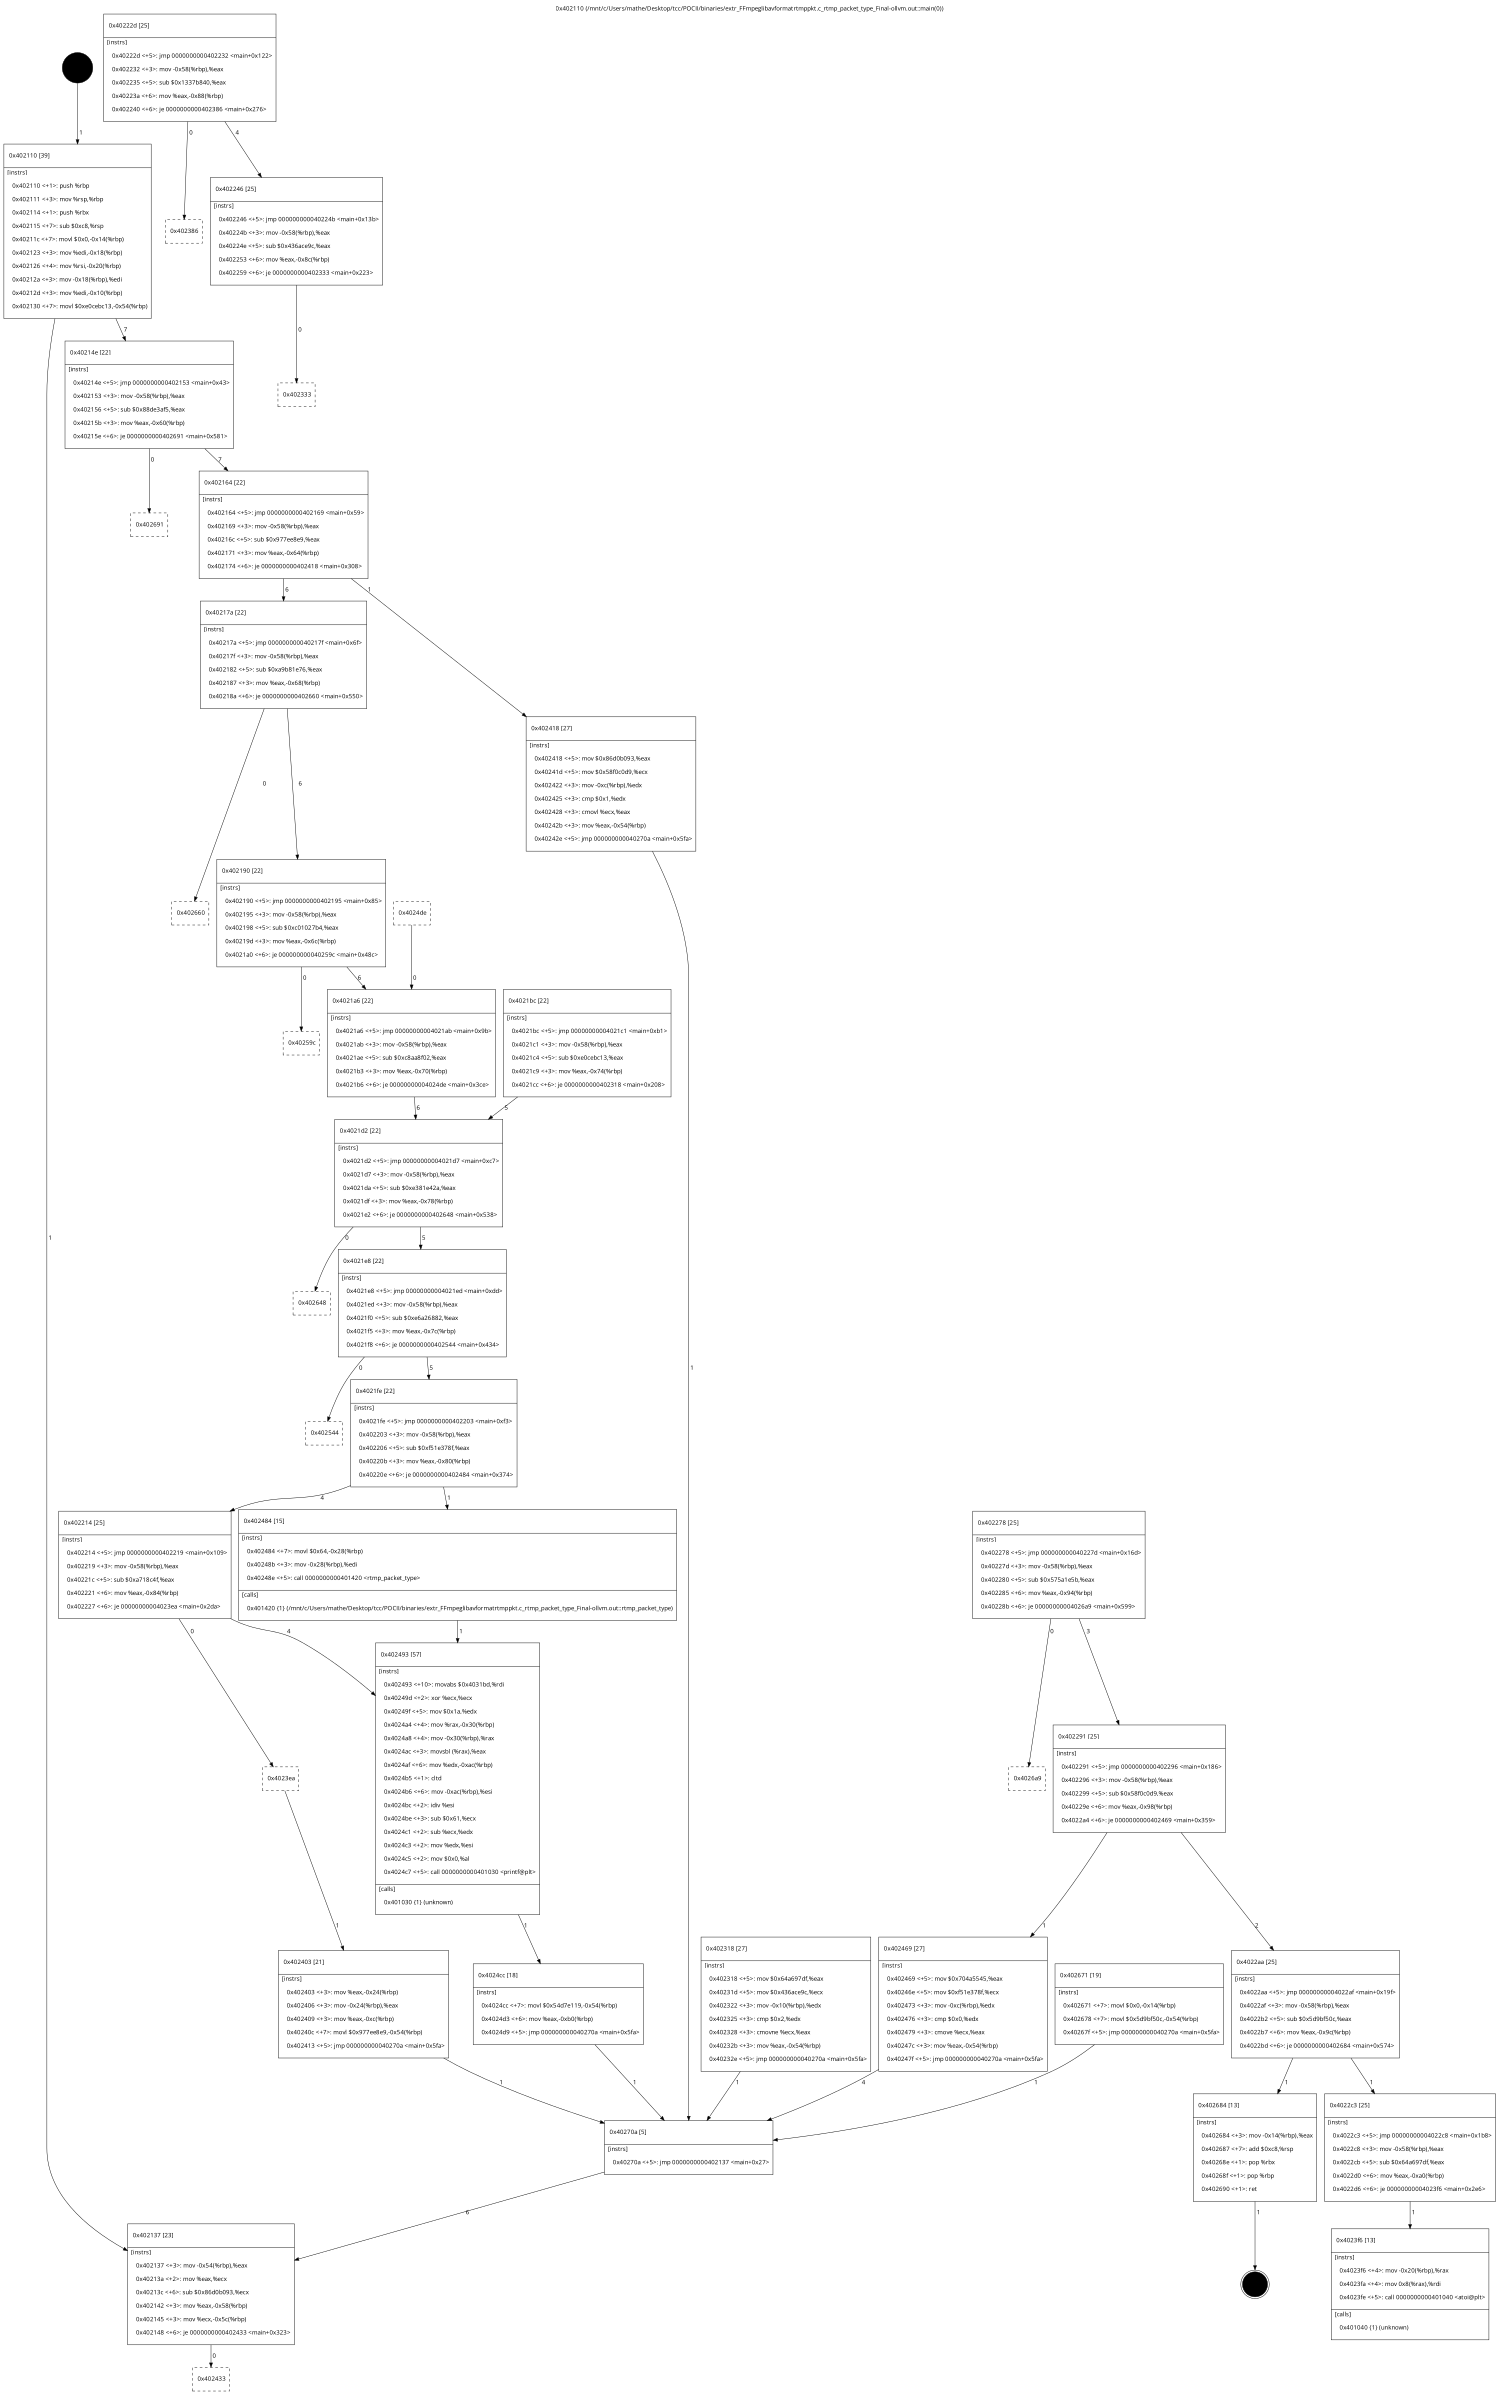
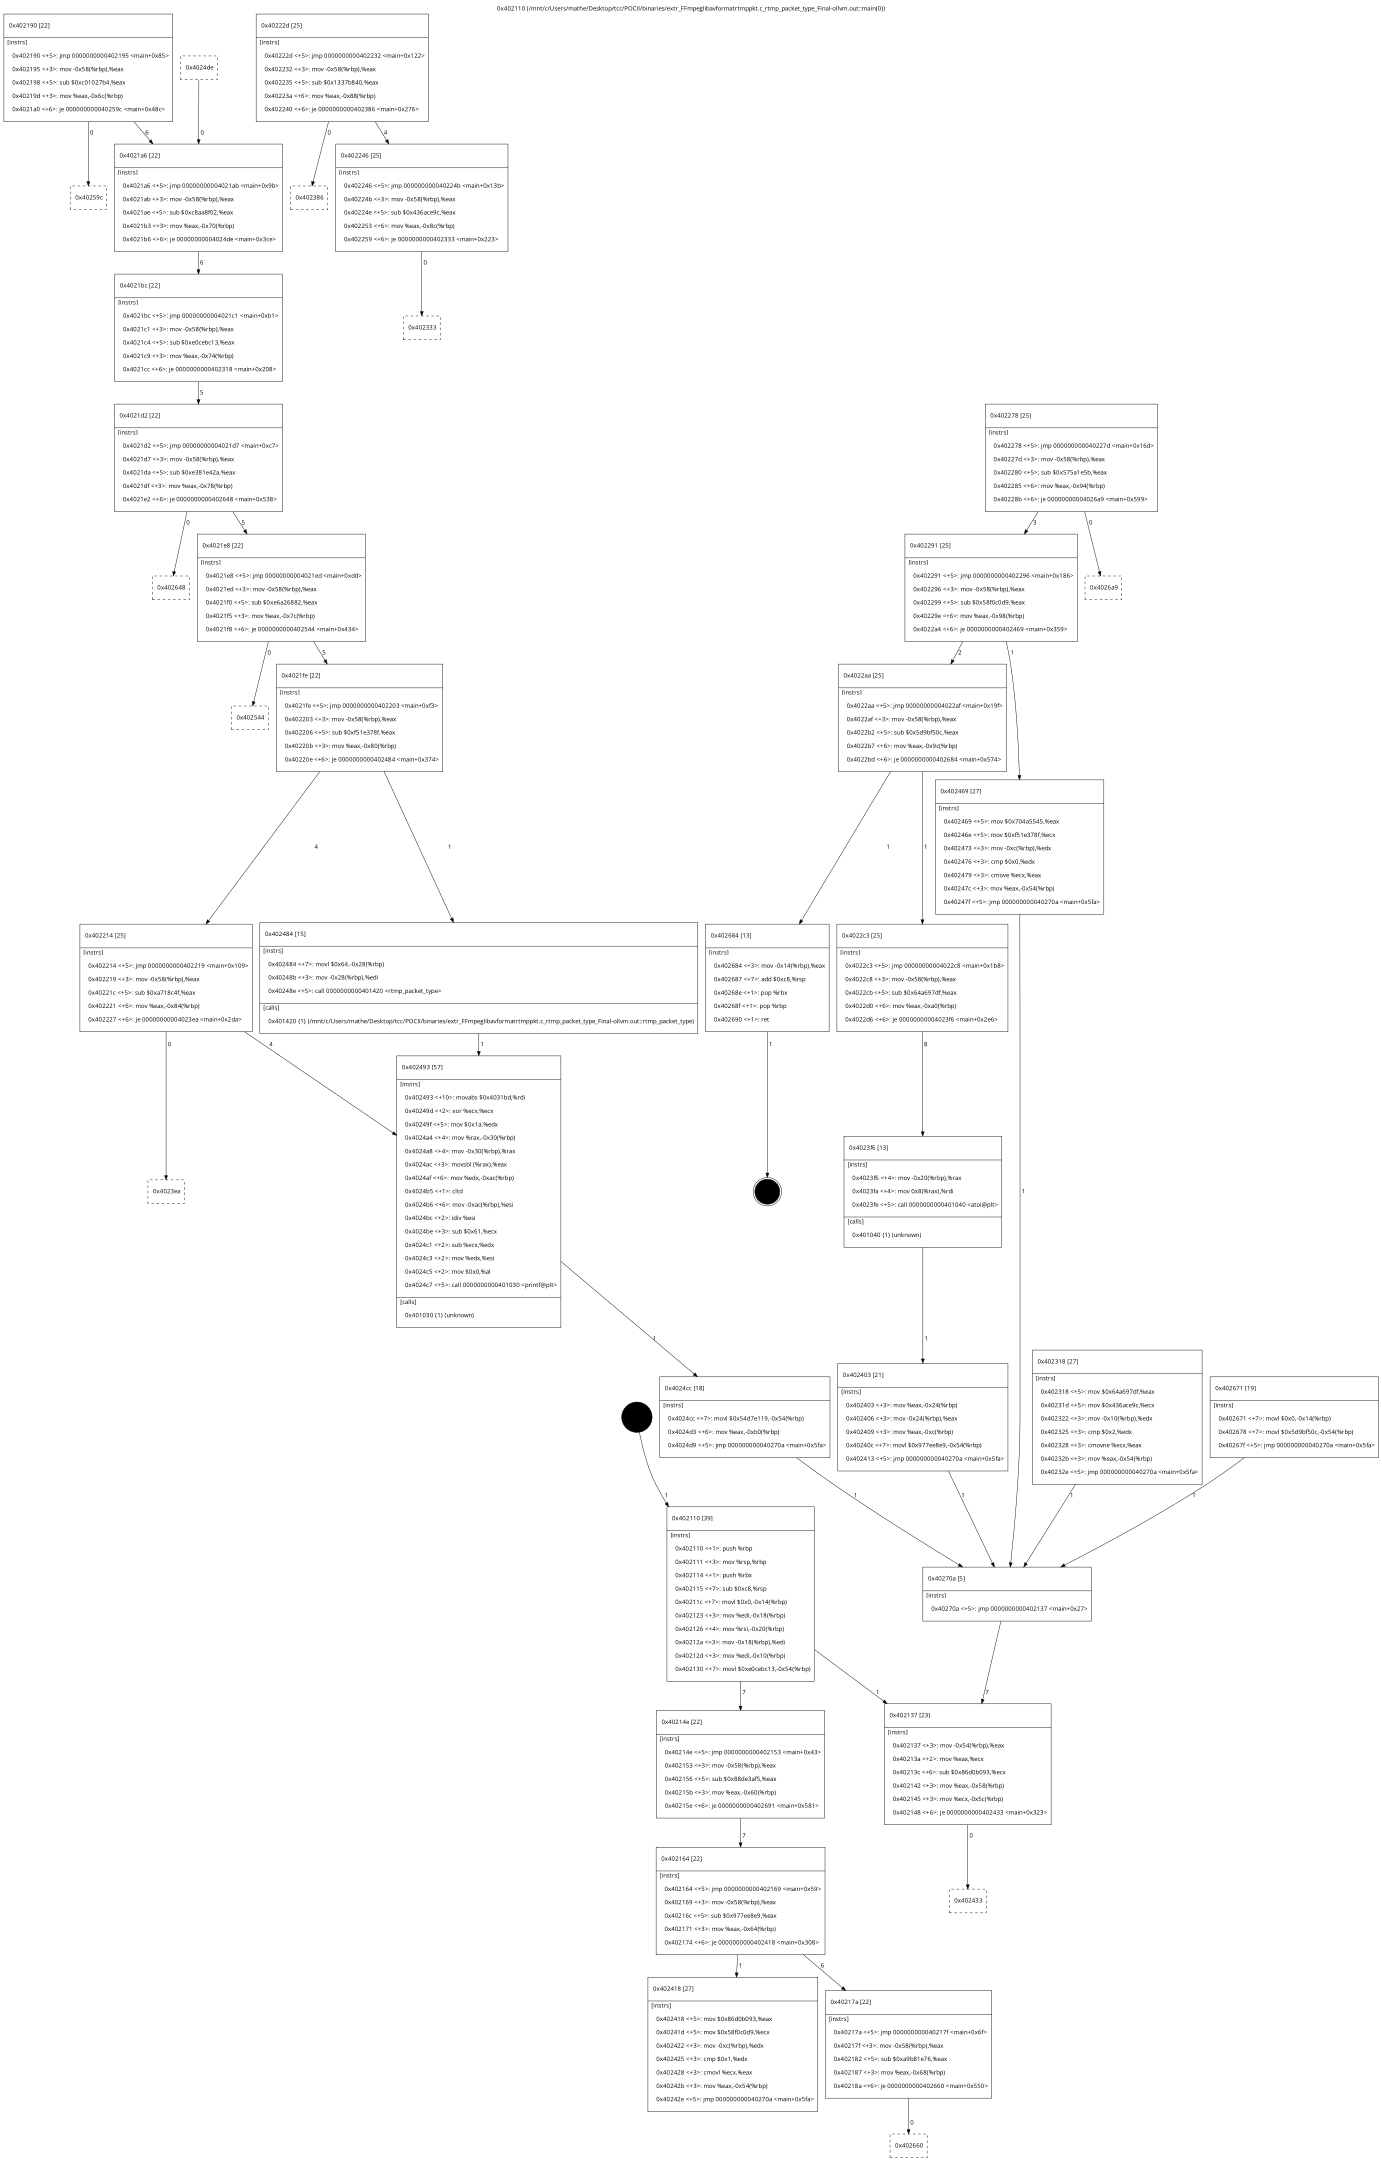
node "0x402691": removed
edge "0x40217a [22]" -> "0x402190 [22]": removed, label "6"
edge "0x4021a6 [22]" -> "0x4021d2 [22]": now "0x4021a6 [22]" -> "0x4021bc [22]"
edge "0x402418 [27]" -> "0x40270a [5]": removed, label "1"
edge "0x4023ea" -> "0x402403 [21]": now "0x4023f6 [13]" -> "0x402403 [21]"
edge "0x402469 [27]" -> "0x40270a [5]": label " 4" -> " 1"
edge "0x40270a [5]" -> "0x402137 [23]": label " 6" -> " 7"
edge "0x4022c3 [25]" -> "0x4023f6 [13]": label " 1" -> " 8"
